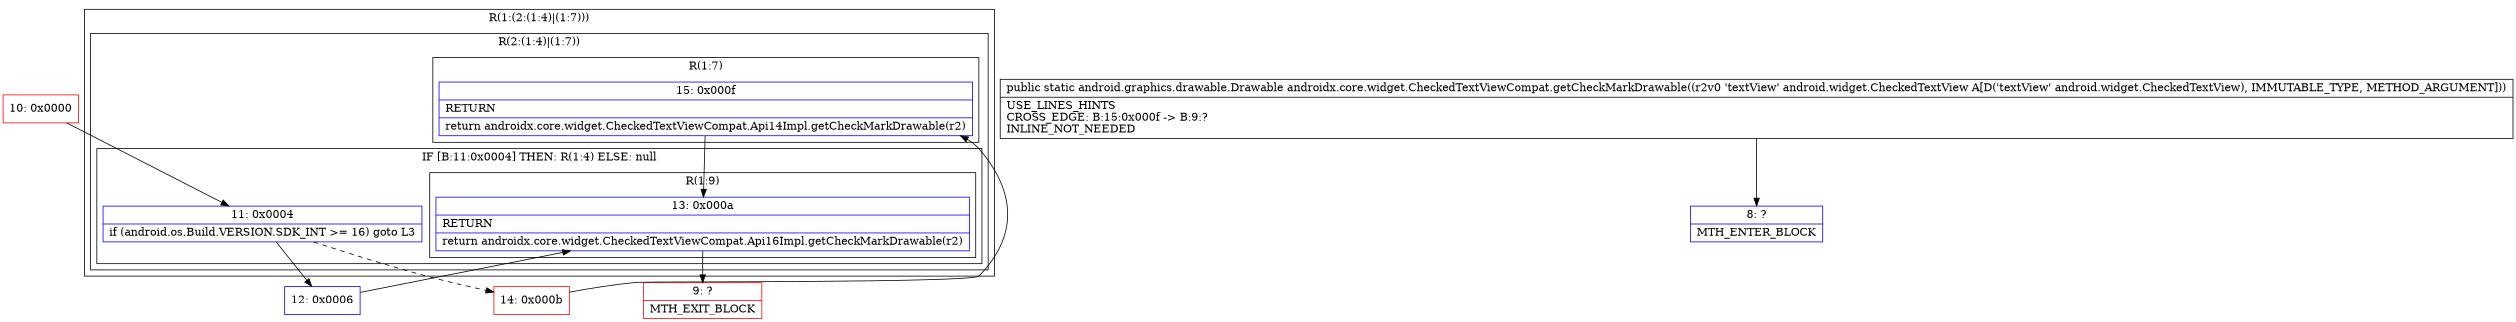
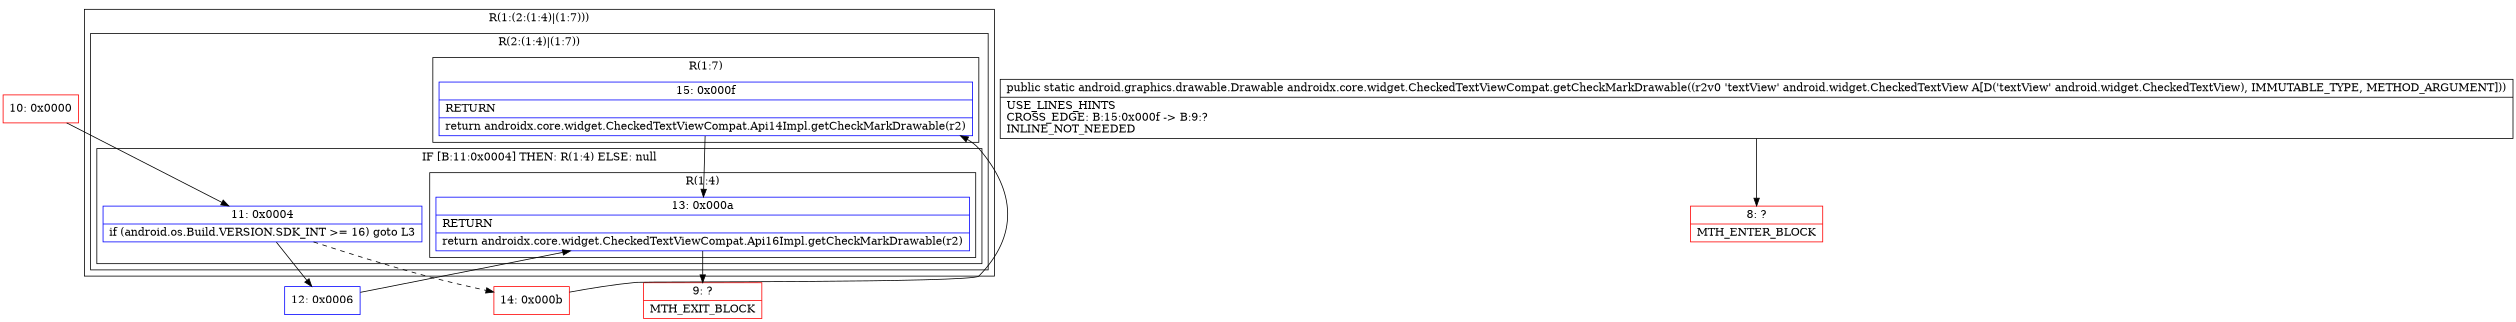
cluster "R(1:9)": label "R(1:9)" -> "R(1:4)"
node "8: ?": color blue -> red
